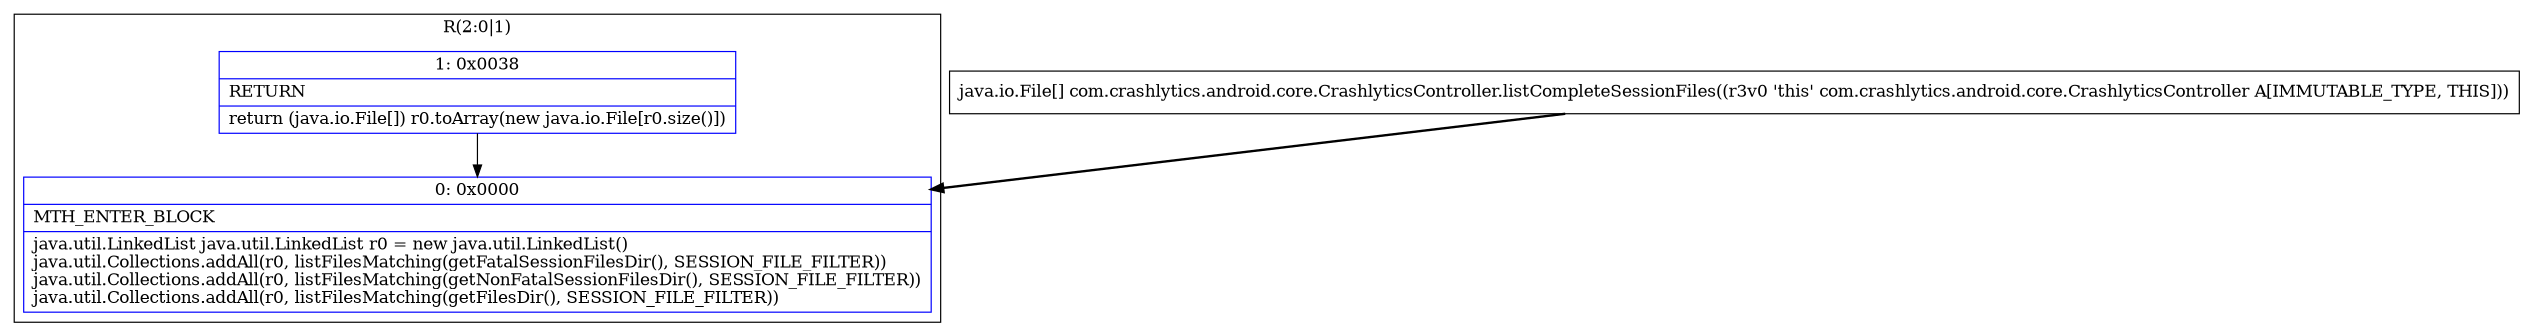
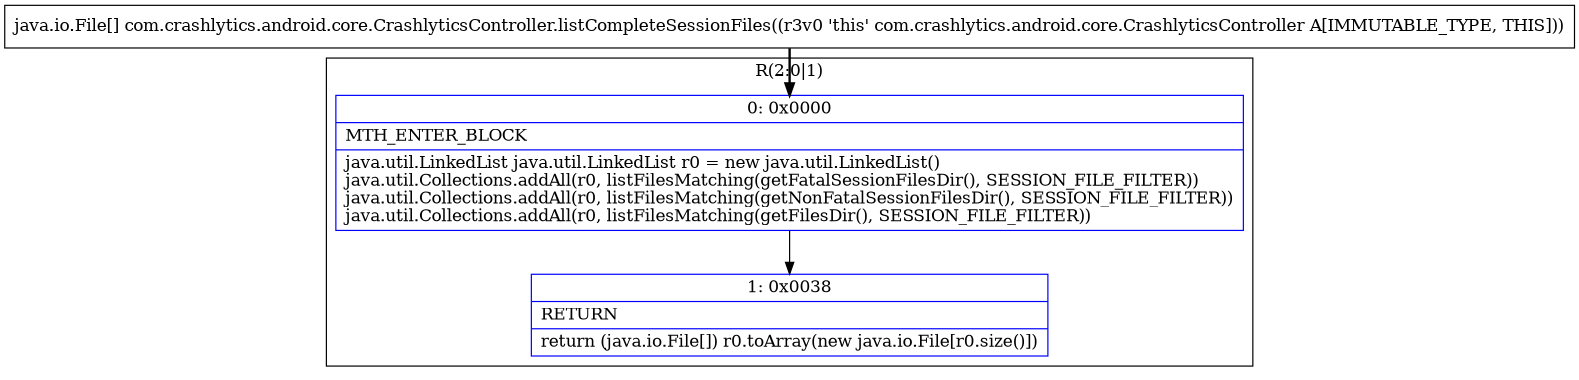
edge "1: 0x0038" -> "0: 0x0000": reversed
